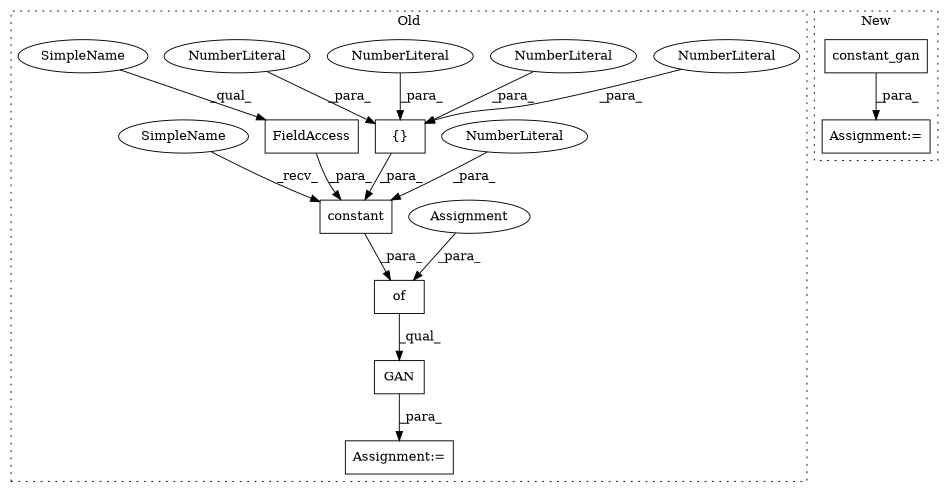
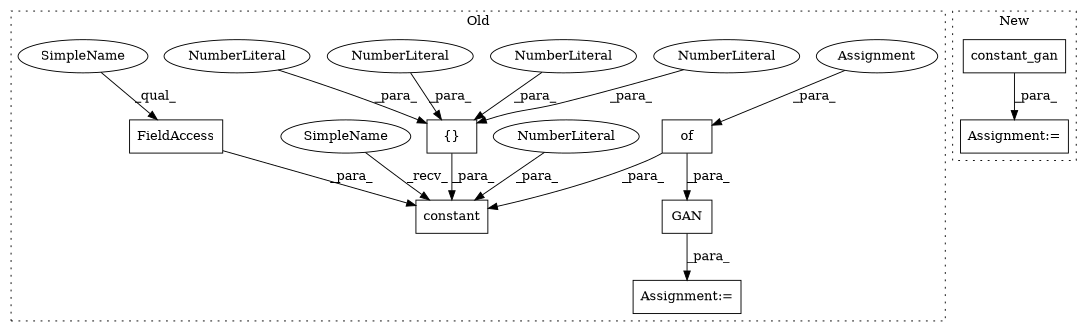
edge "constant" -> "of": reversed
edge "of" -> "GAN": label "_qual_" -> "_para_"
